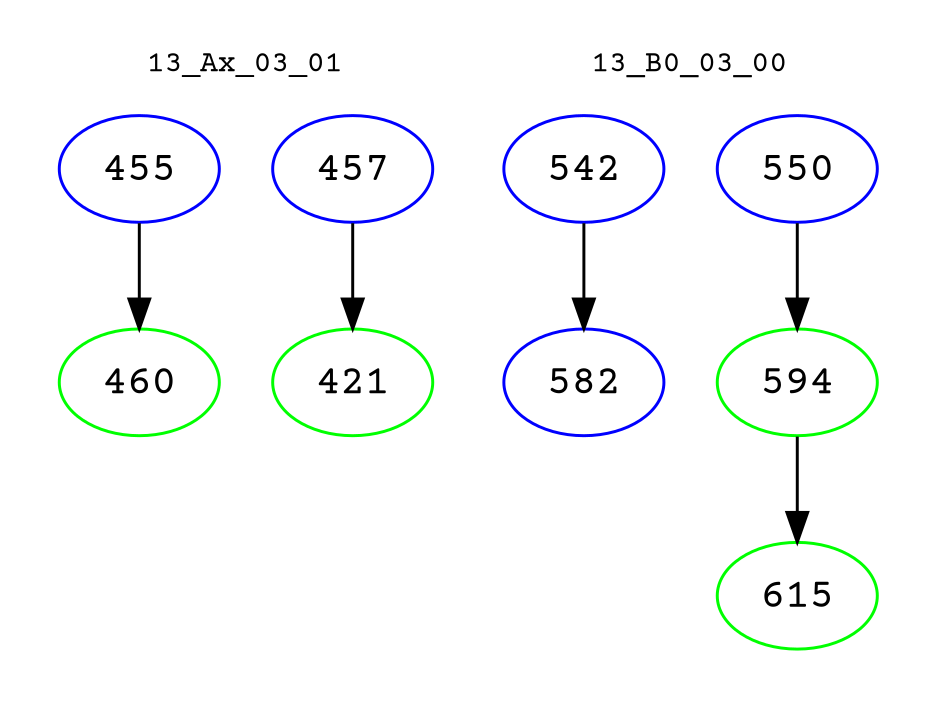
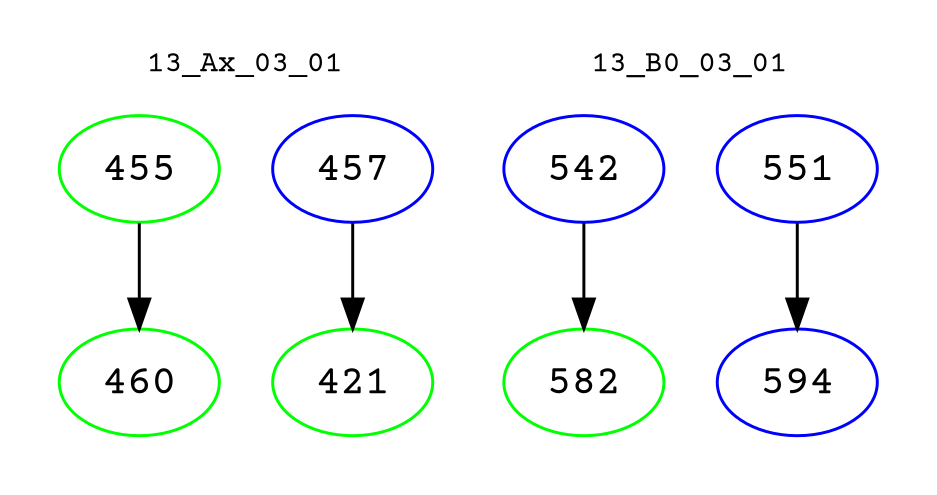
cluster "13_B0_03_00": label "13_B0_03_00" -> "13_B0_03_01"
node "455": color blue -> green
node "550": label "550" -> "551"
node "582": color blue -> green
node "594": color green -> blue
node "615": removed
